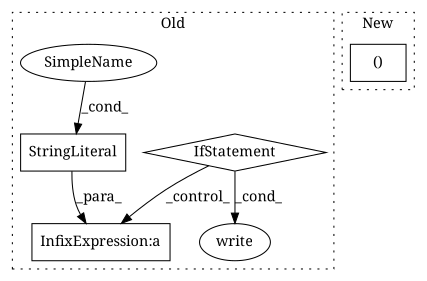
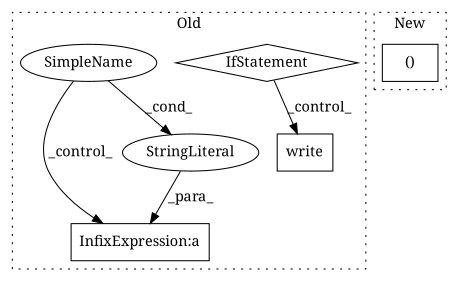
node "StringLiteral": shape box -> ellipse
edge "IfStatement" -> "InfixExpression:a": now "SimpleName" -> "InfixExpression:a"
edge "IfStatement" -> "write": label "_cond_" -> "_control_"
node "write": shape ellipse -> box
